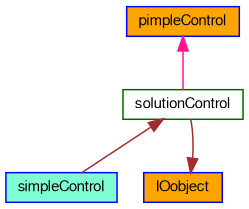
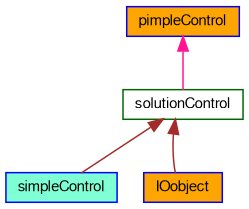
edge "solutionControl" -> "IOobject": reversed
